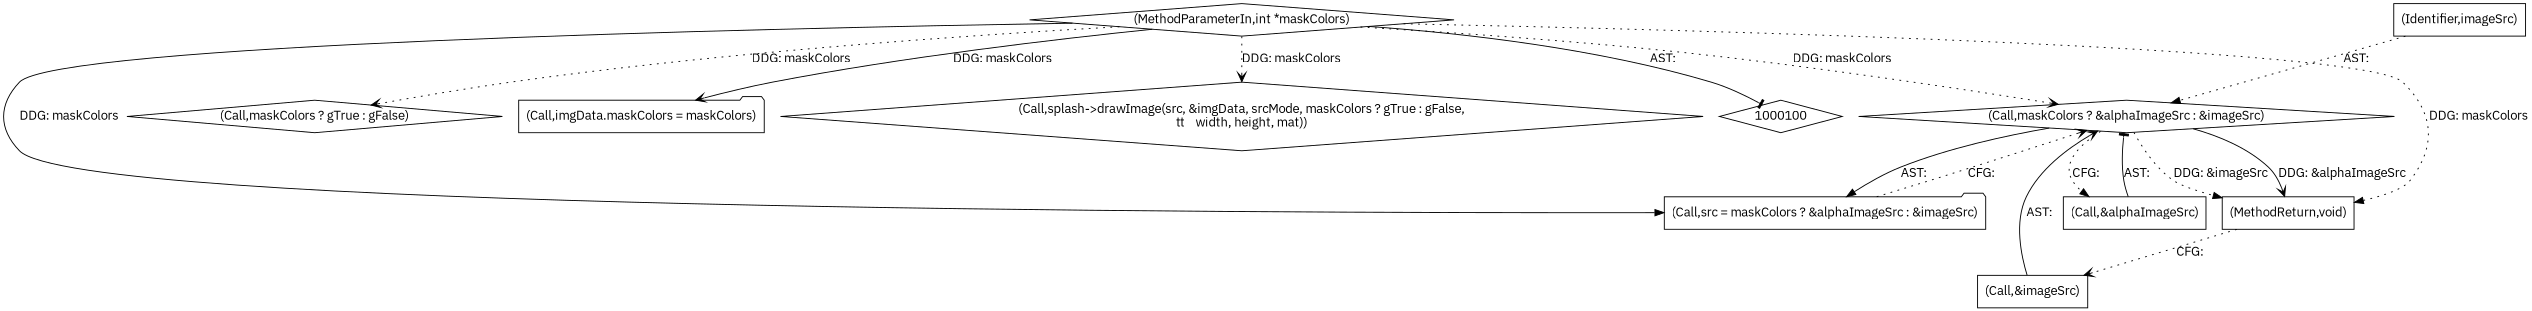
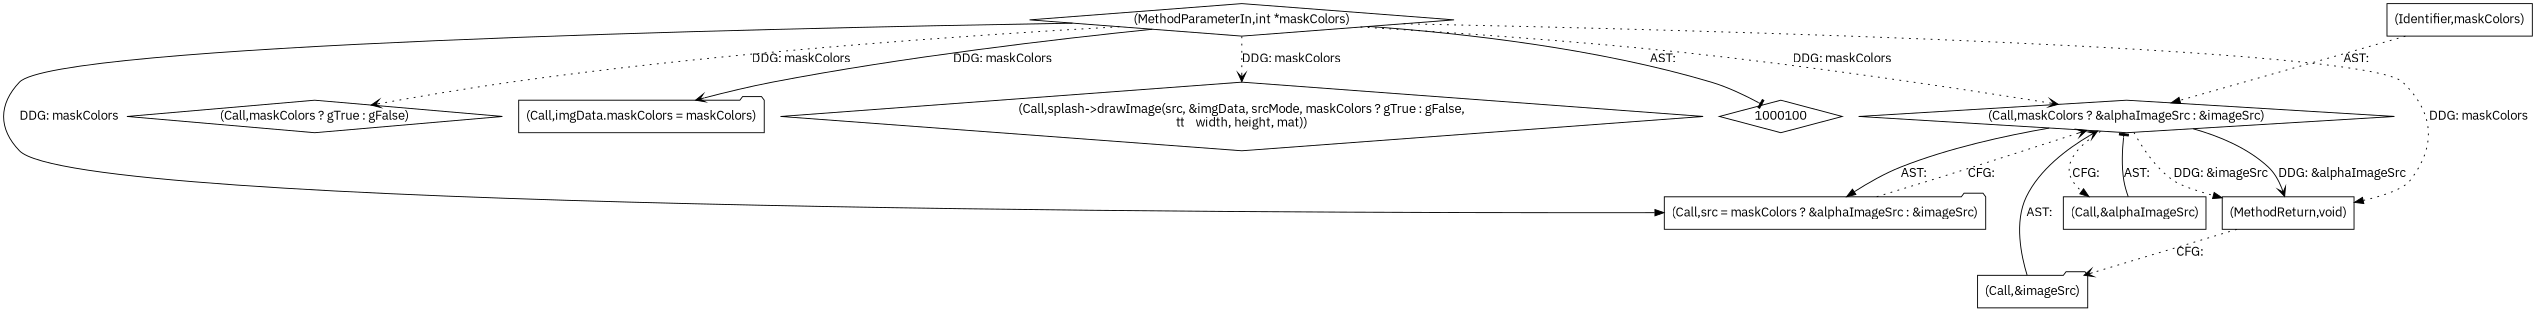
node "(Identifier,imageSrc)": label "(Identifier,imageSrc)" -> "(Identifier,maskColors)"
node "(Call,&imageSrc)": shape box -> folder
